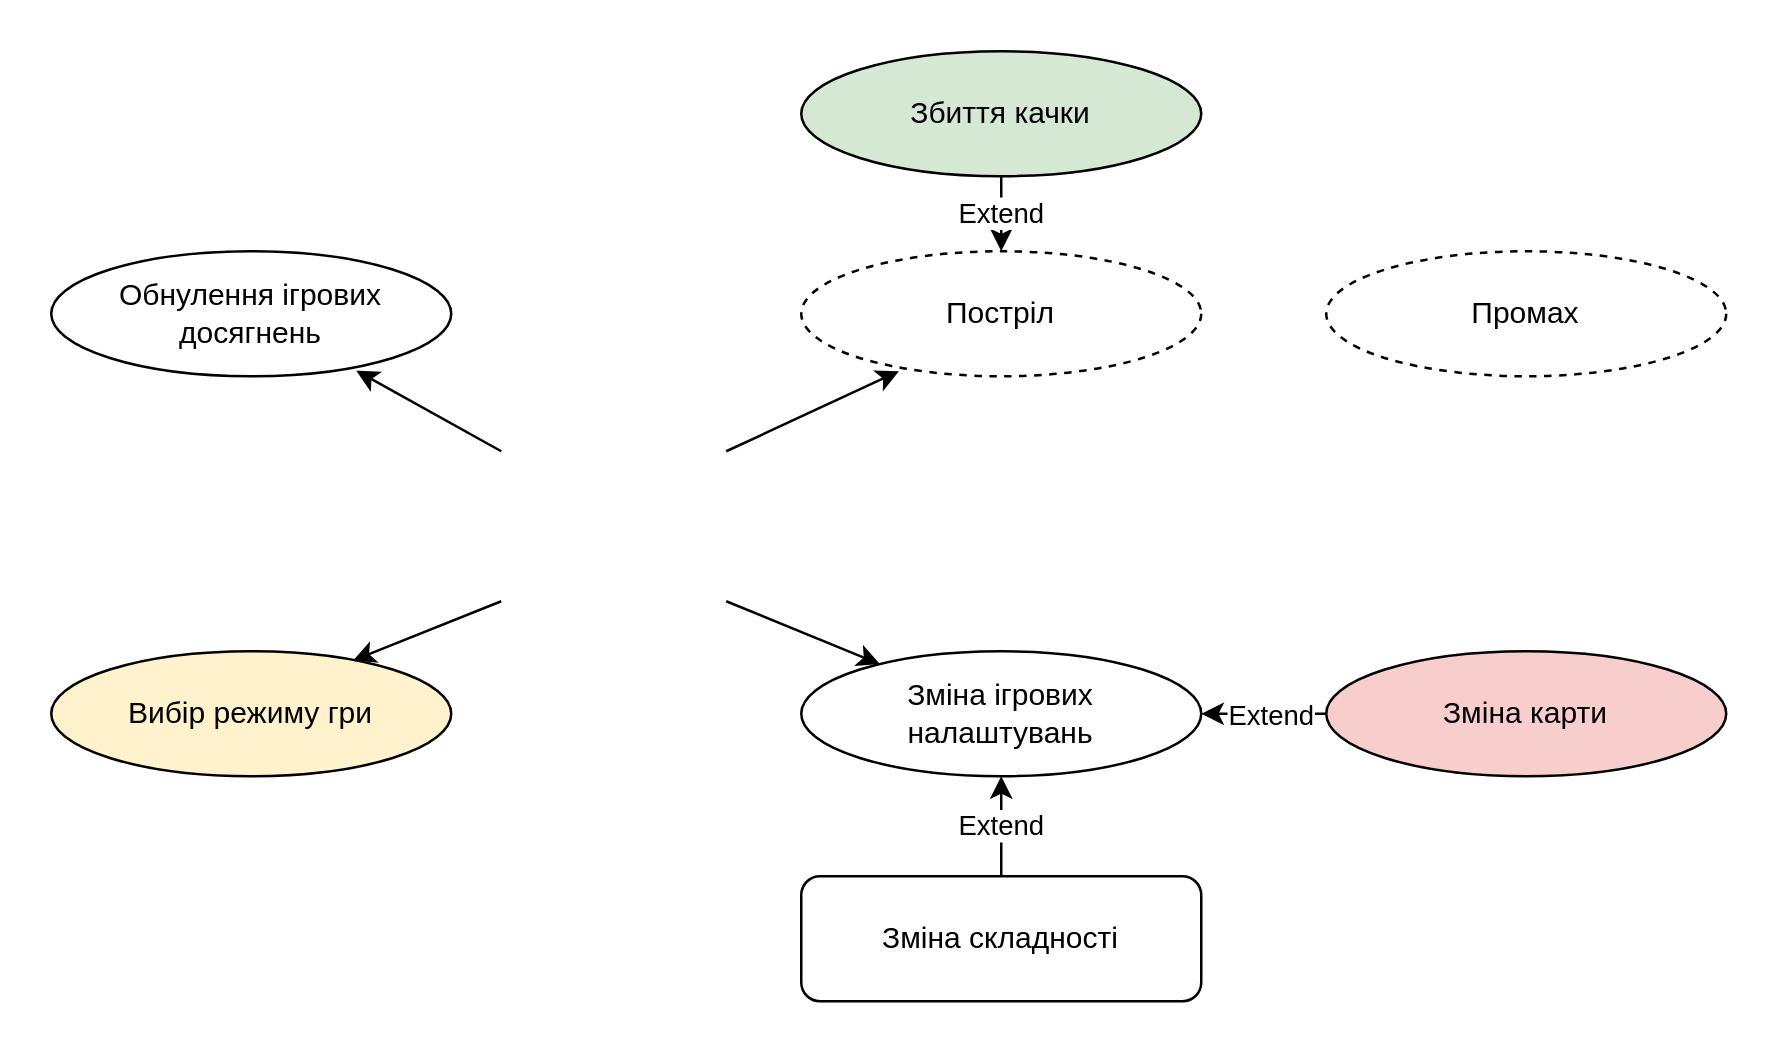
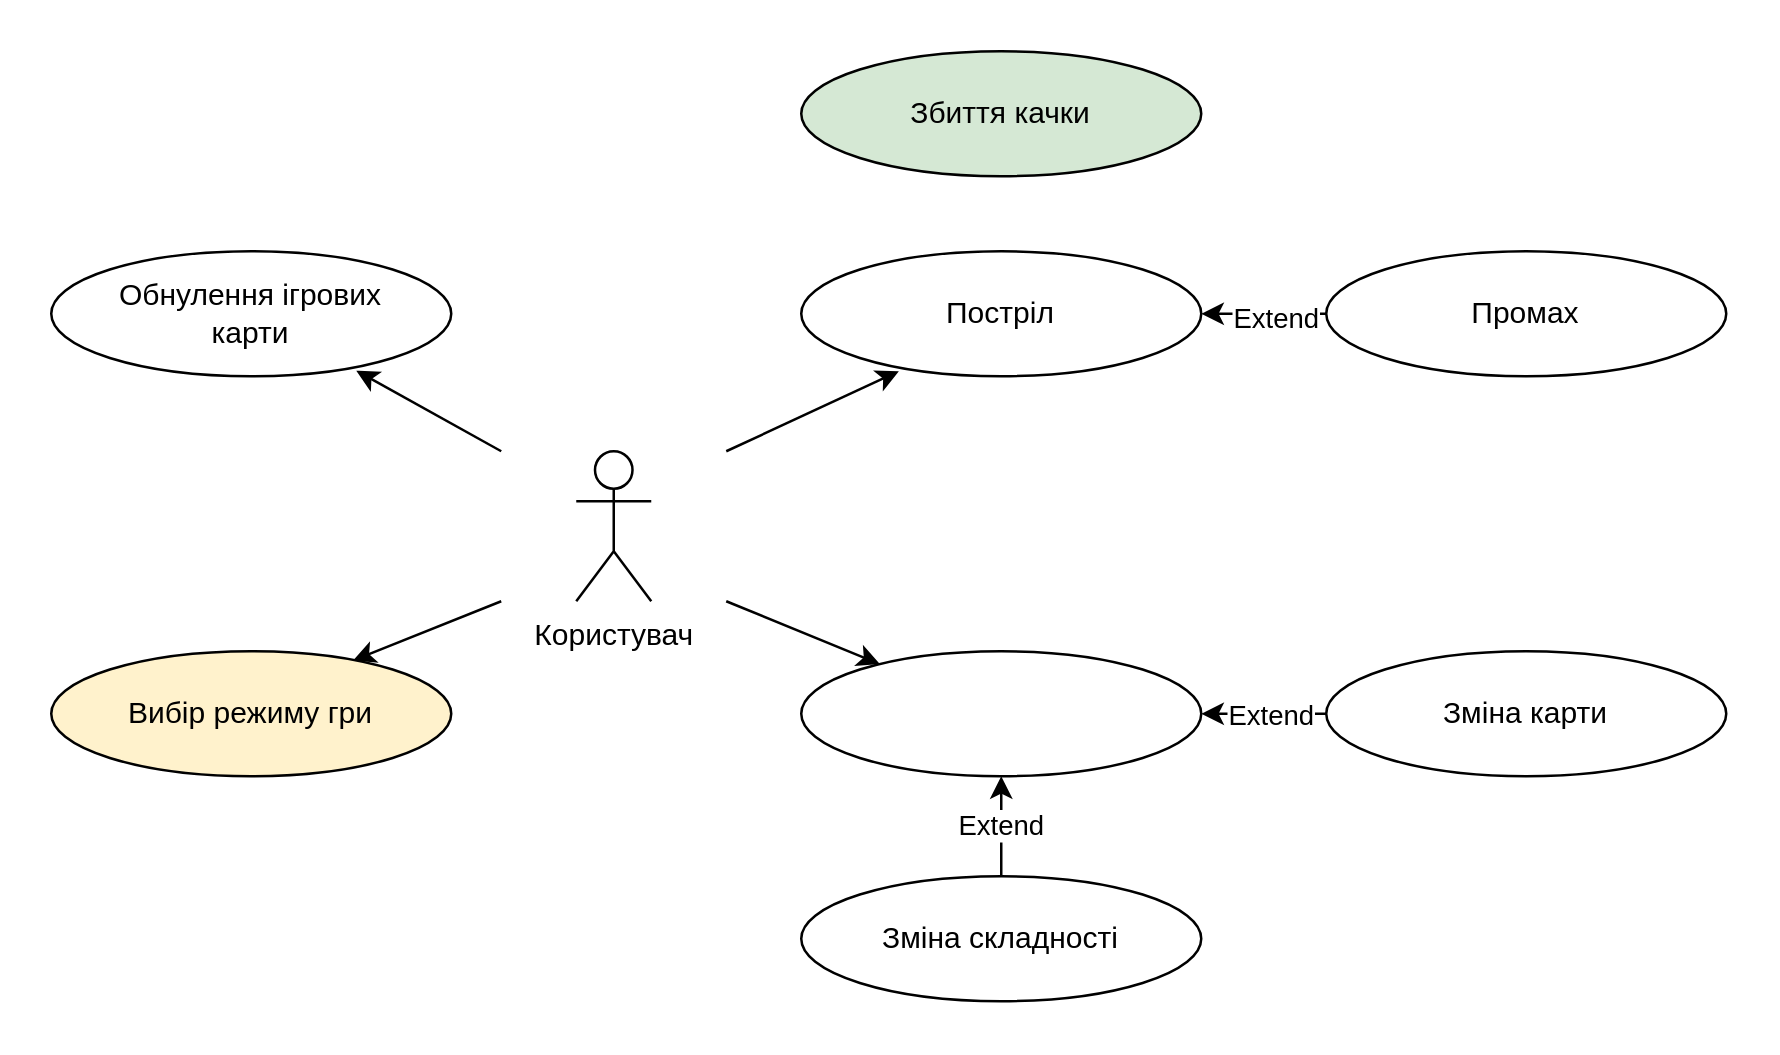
edge "Збиття качки" -> "Постріл": removed, label "Extend"
node "Обнулення ігровихдосягнень": label "Обнулення ігровихдосягнень" -> "Обнулення ігровихкарти"
node "Постріл": style dashed -> solid
edge "Промах" -> "Постріл": added, label "Extend"
node "Промах": style dashed -> solid
node "Користувач": added
node "Зміна ігрових налаштувань": removed
node "Зміна карти": fillcolor #f8cecc -> #ffffff
node "Зміна складності": shape rounded rectangle -> ellipse
